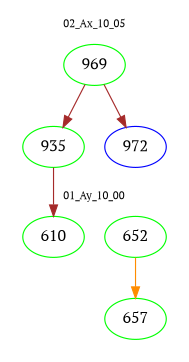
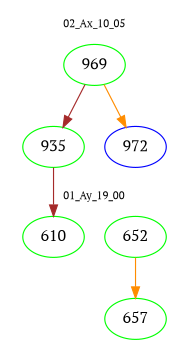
edge "969" -> "972": color brown -> darkorange
cluster "01_Ay_10_00": label "01_Ay_10_00" -> "01_Ay_19_00"
